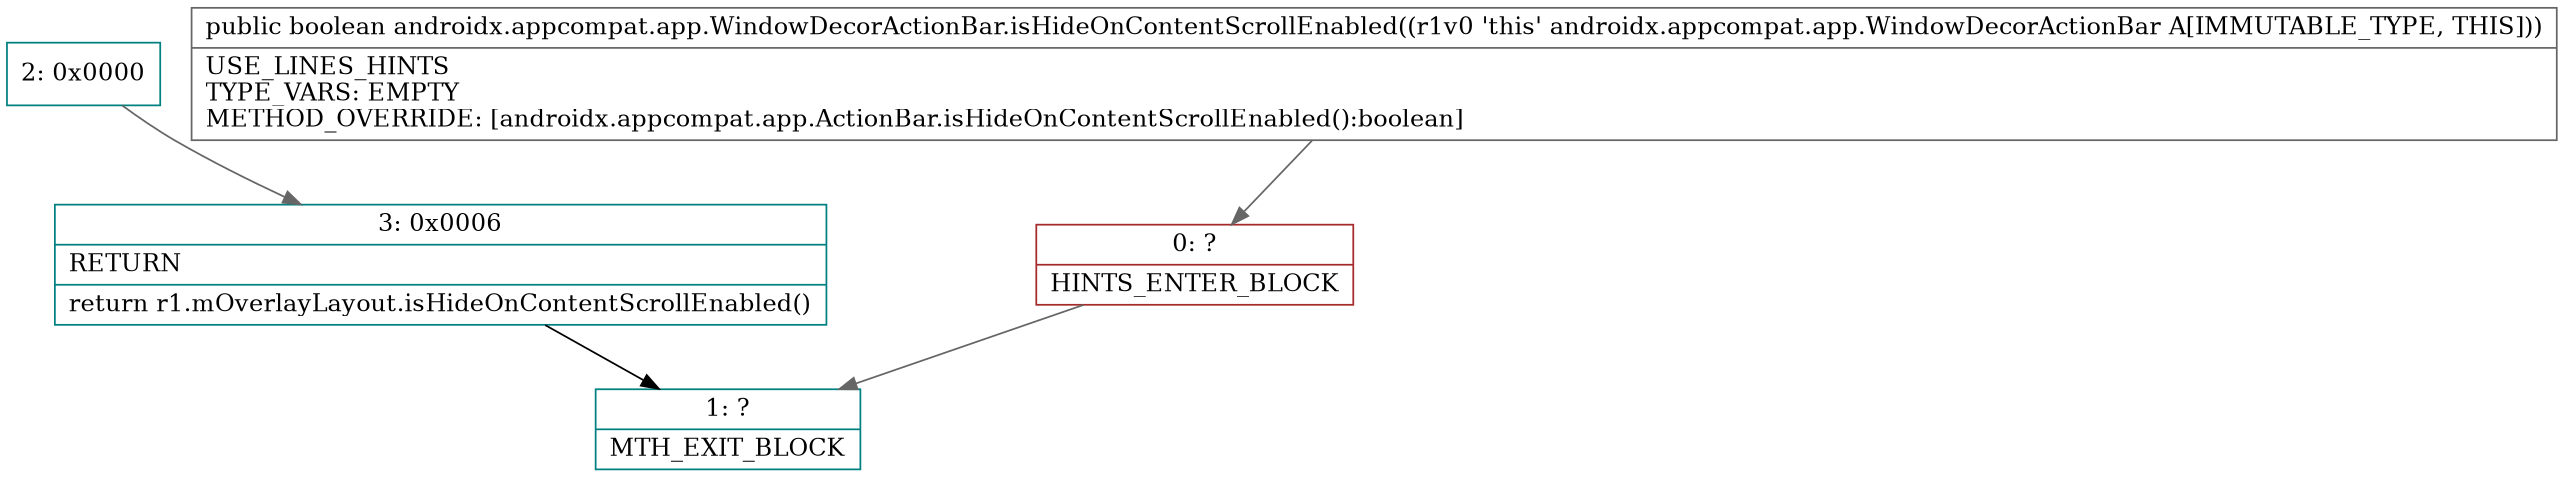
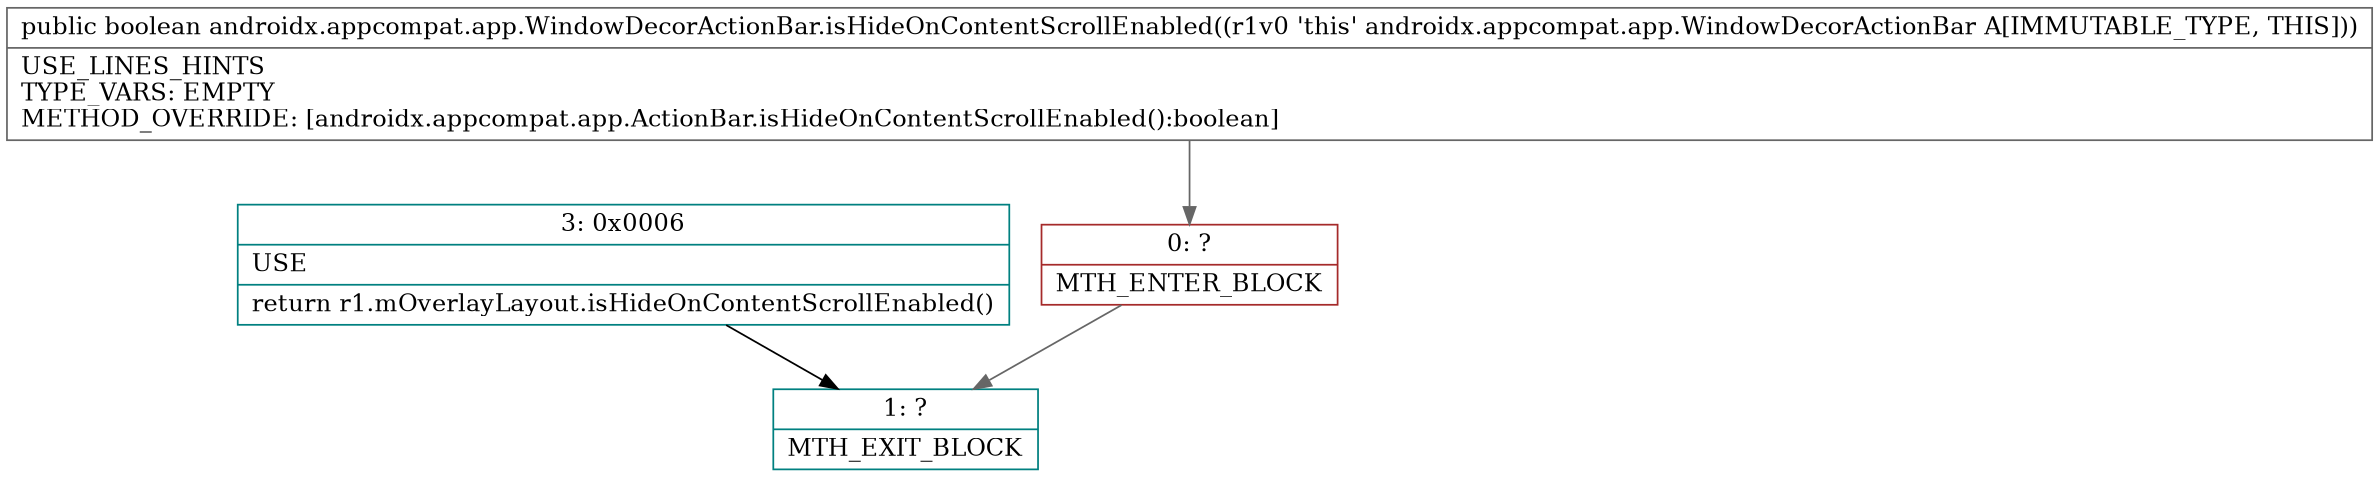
node "2: 0x0000": removed
node "3: 0x0006": text "RETURN" -> "USE"
node "0: ?": text "HINTS_ENTER_BLOCK" -> "MTH_ENTER_BLOCK"
